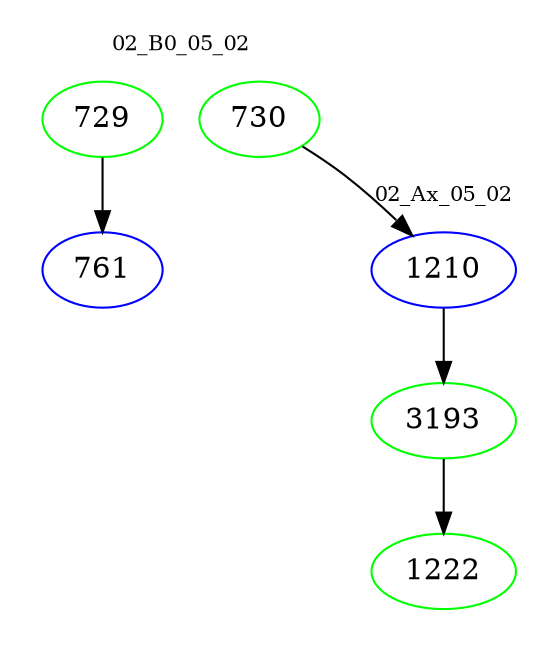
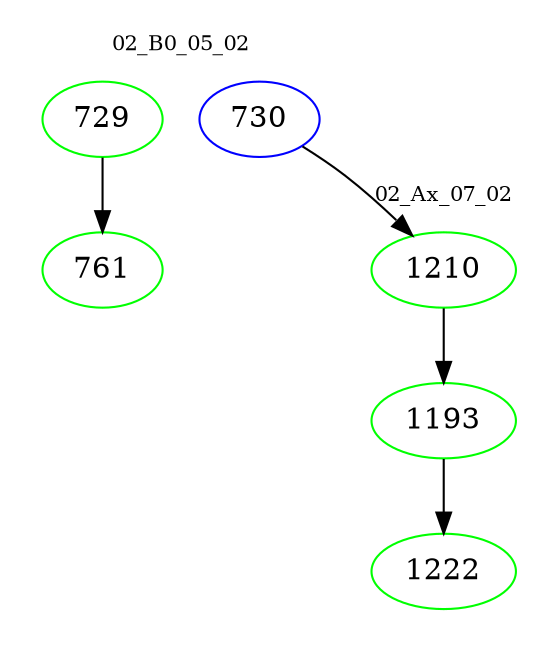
node "730": color green -> blue
cluster "02_Ax_05_02": label "02_Ax_05_02" -> "02_Ax_07_02"
node "761": color blue -> green
node "1210": color blue -> green
node "3193": label "3193" -> "1193"
